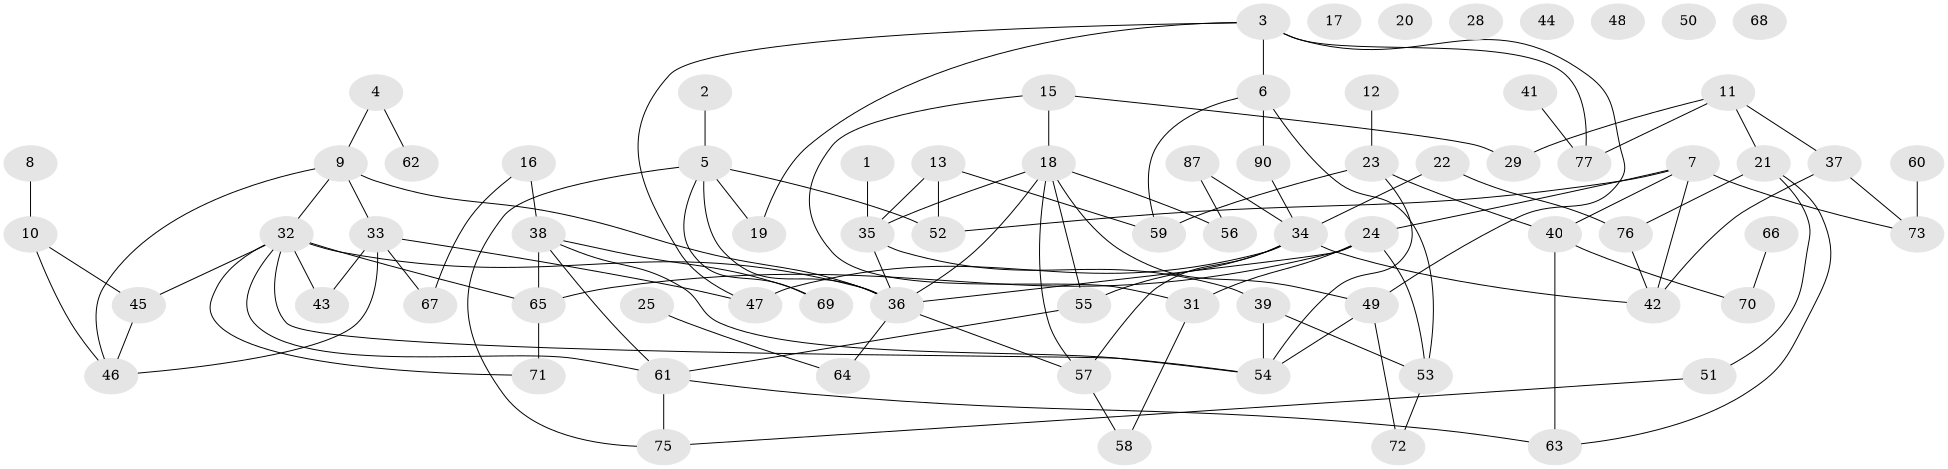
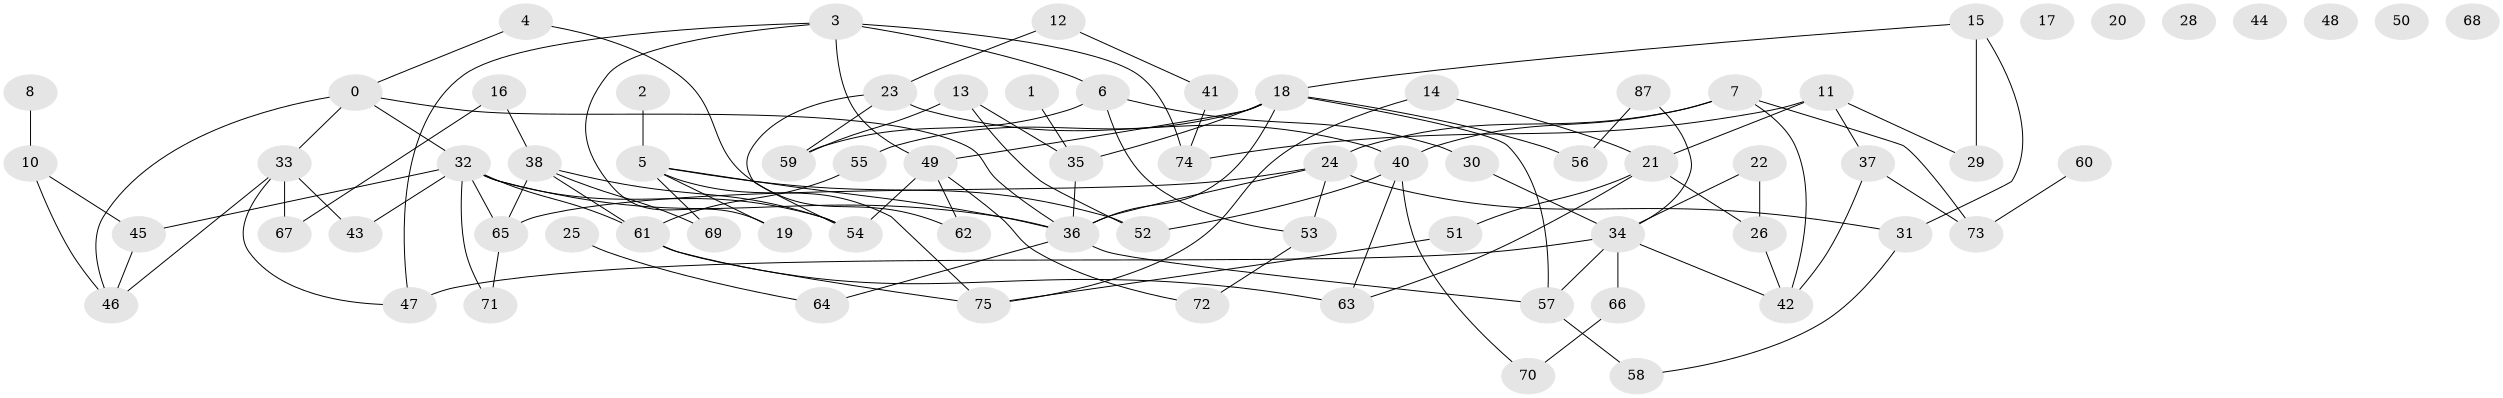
edge "12" -- "41": added
node "14": added
node "9": label "9" -> "0"
node "90": label "90" -> "30"
node "77": label "77" -> "74"
edge "49" -- "62": added
edge "7" -- "52": now "40" -- "52"
node "76": label "76" -> "26"
edge "34" -- "55": now "34" -- "66"
node "39": removed
